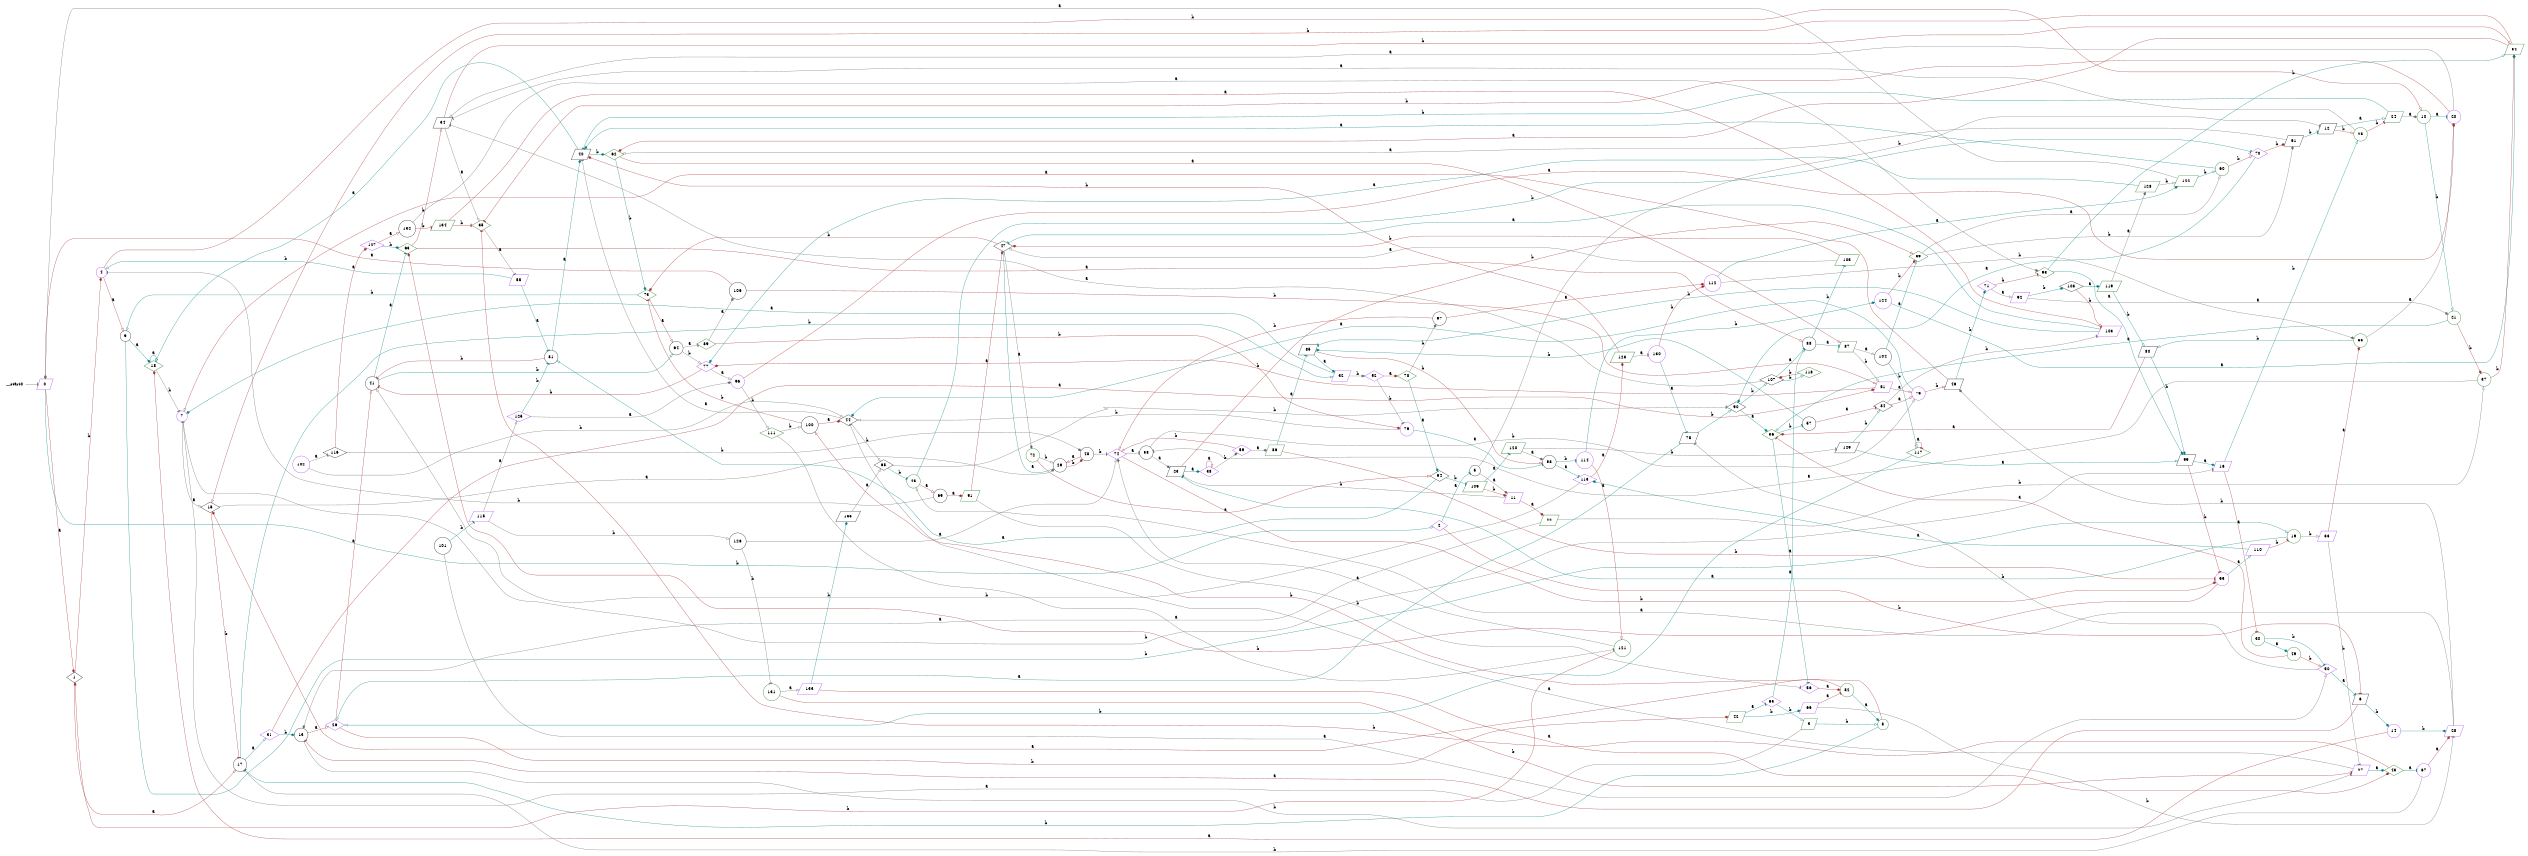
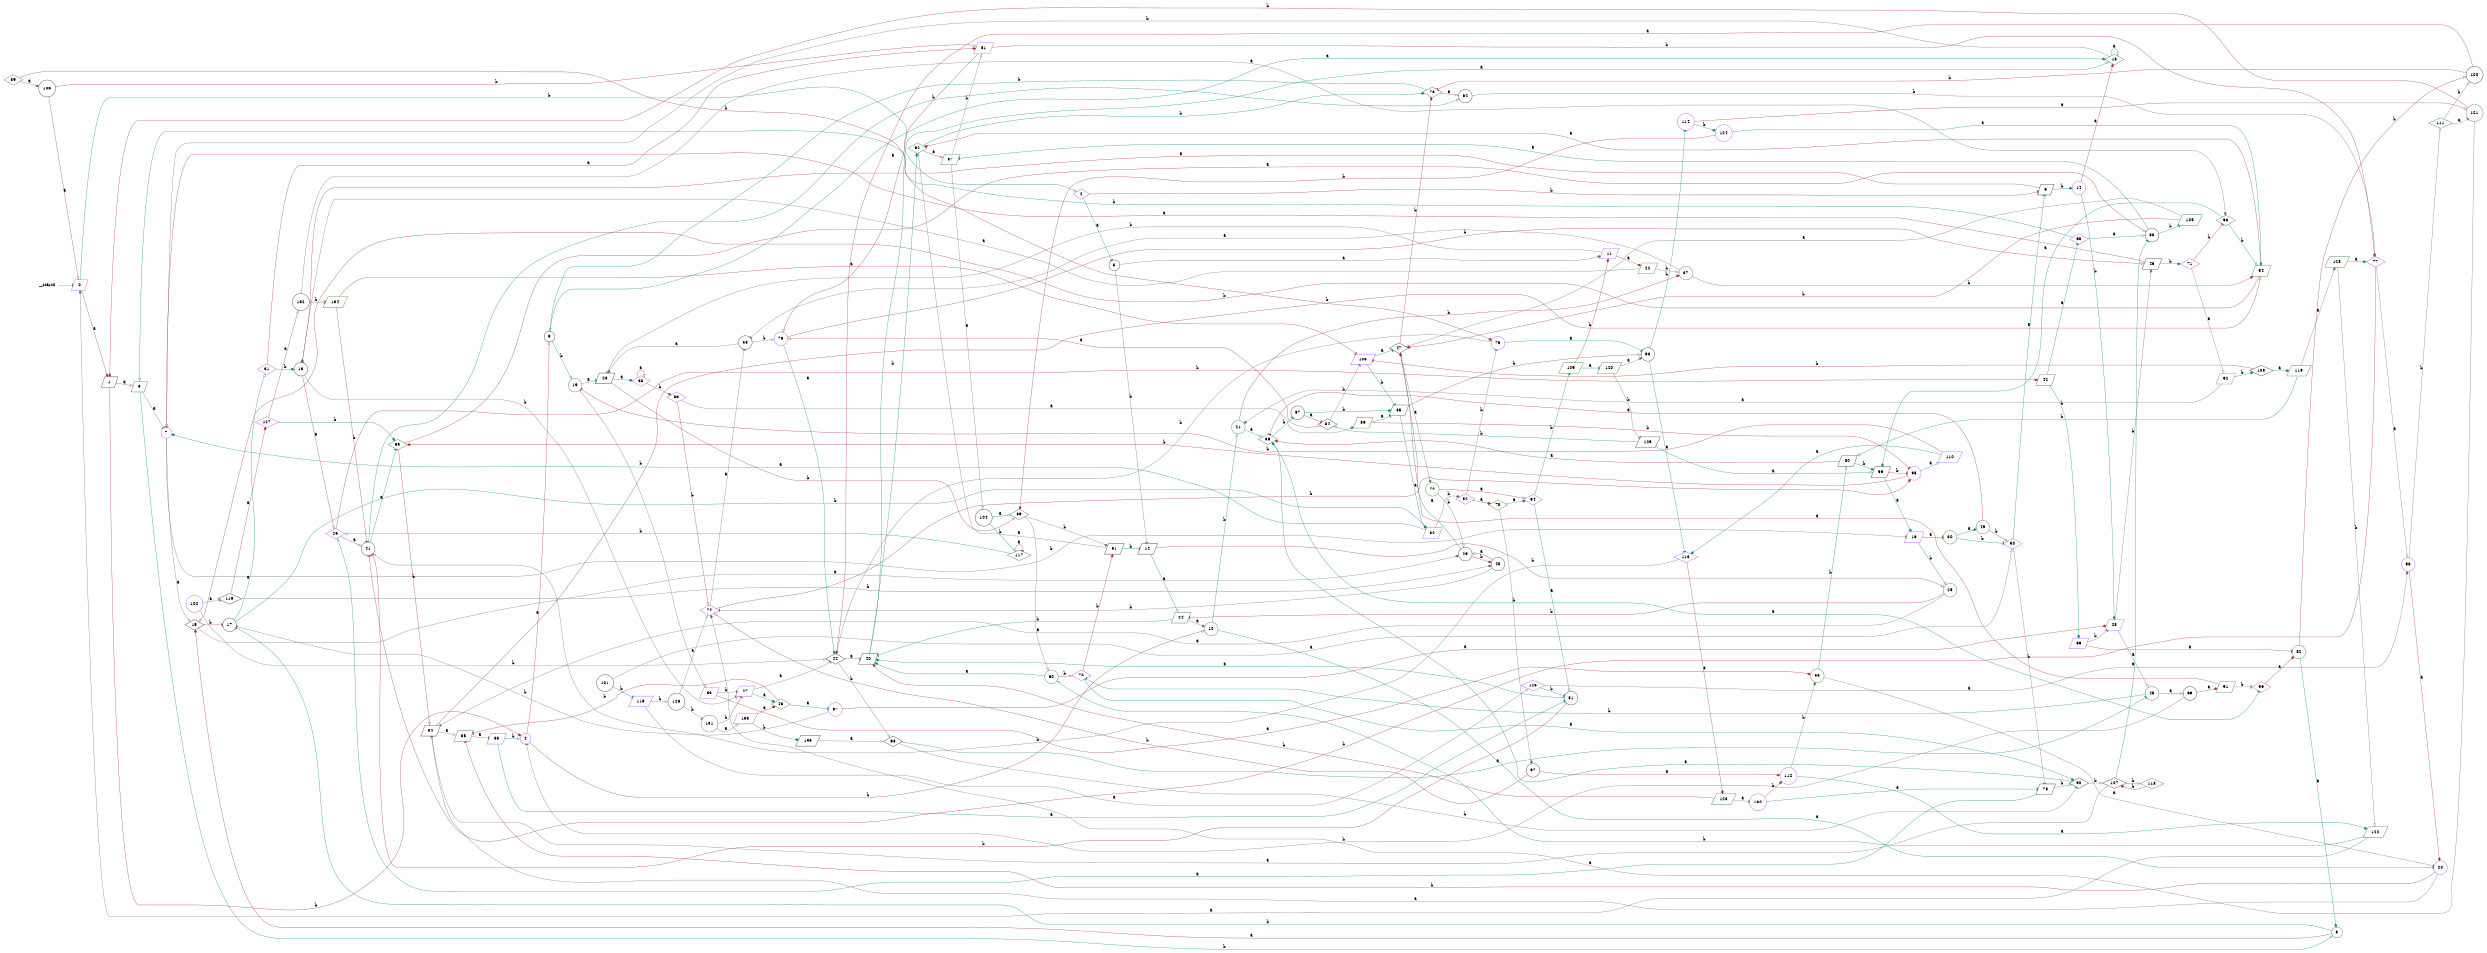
edge "134" -> "35": now "134" -> "41"
node "35": shape diamond -> parallelogram
edge "108" -> "103": arrowhead onormal -> tee
edge "64" -> "89": removed, label "a"
edge "68" -> "45": label "b" -> "a"
node "94": color black -> purple
node "1": shape diamond -> parallelogram
edge "1" -> "17": now "1" -> "3"
